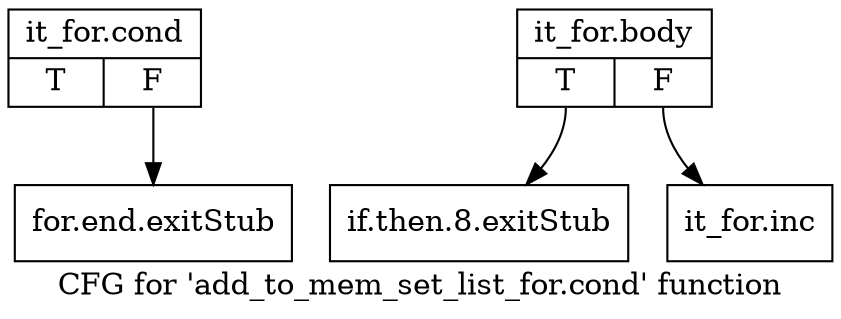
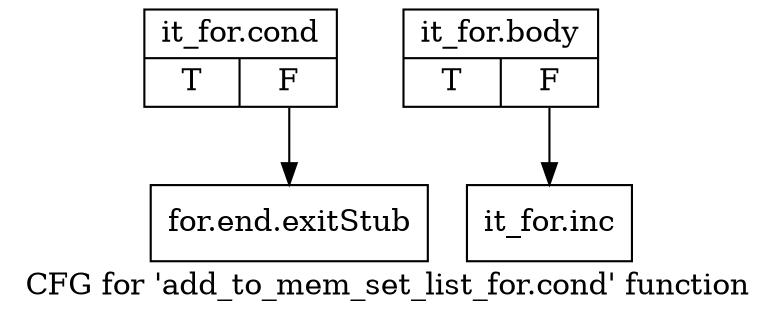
node "if.then.8.exitStub": removed
